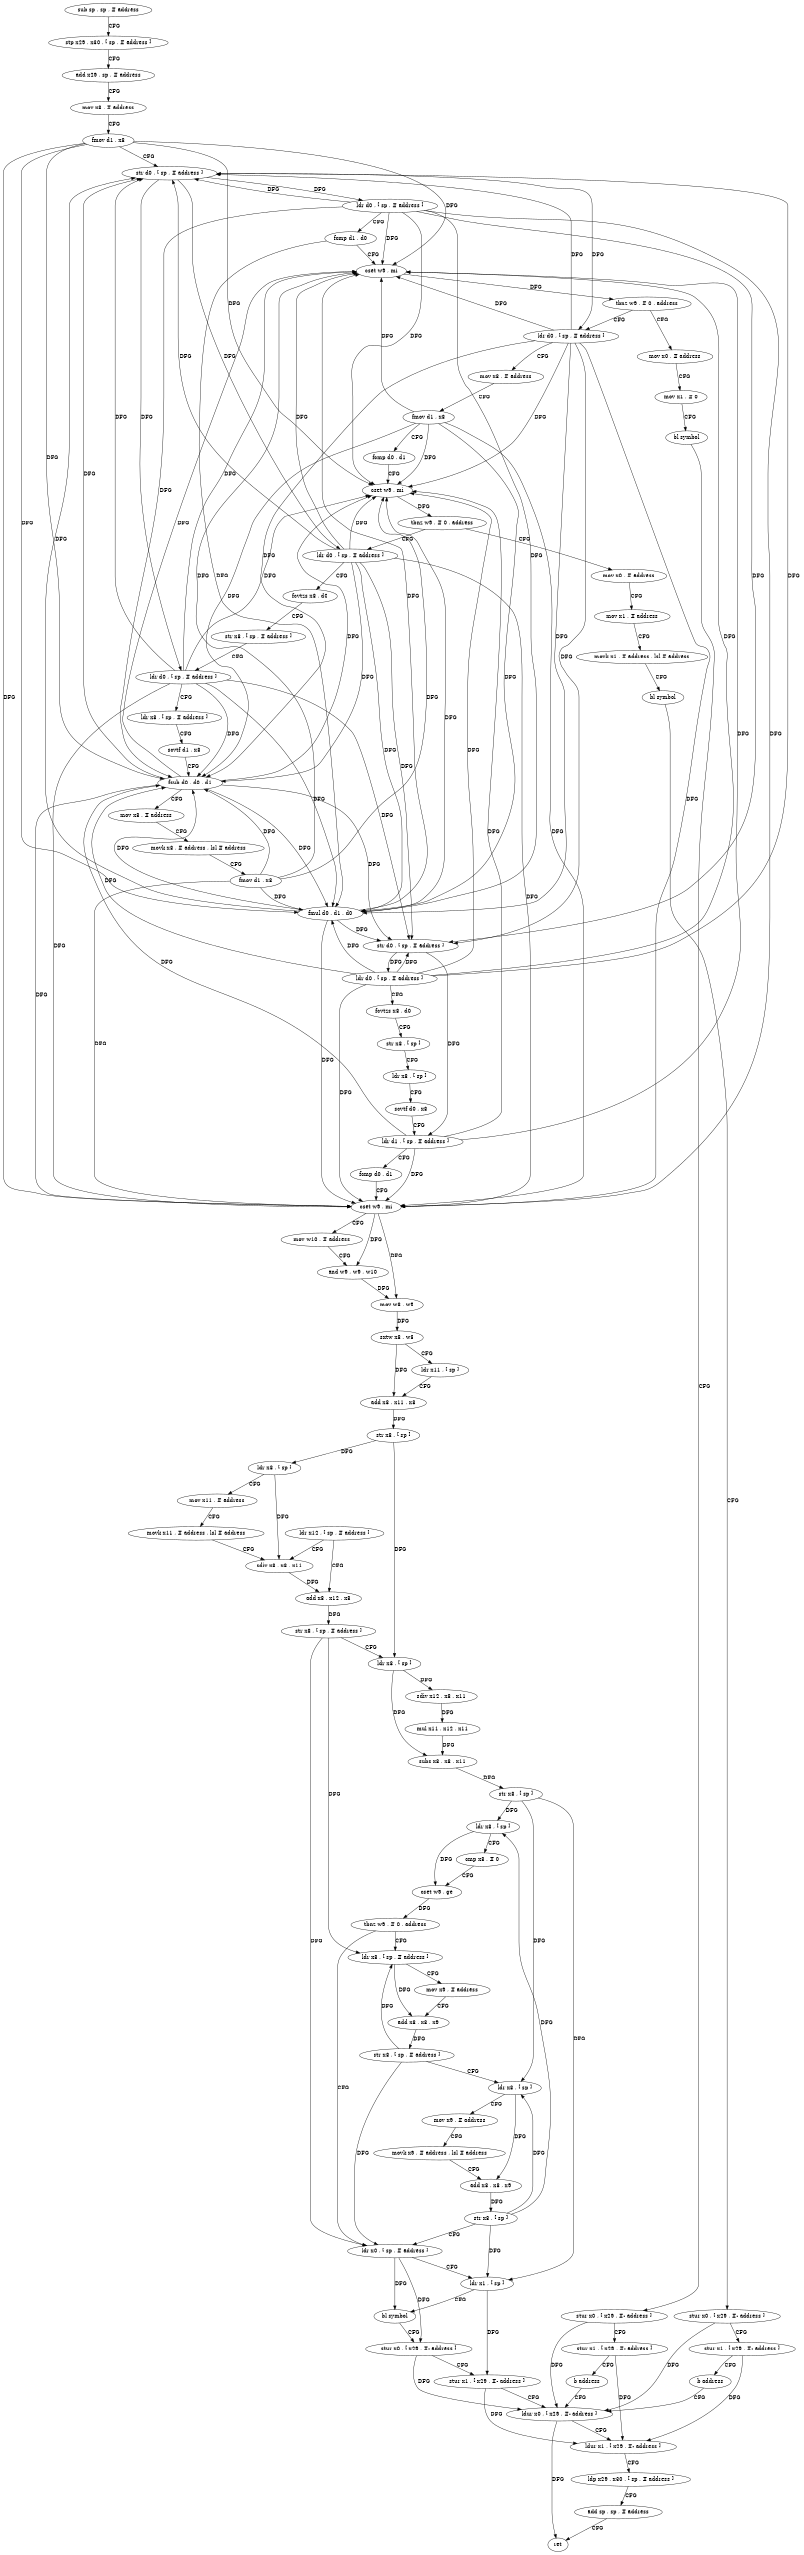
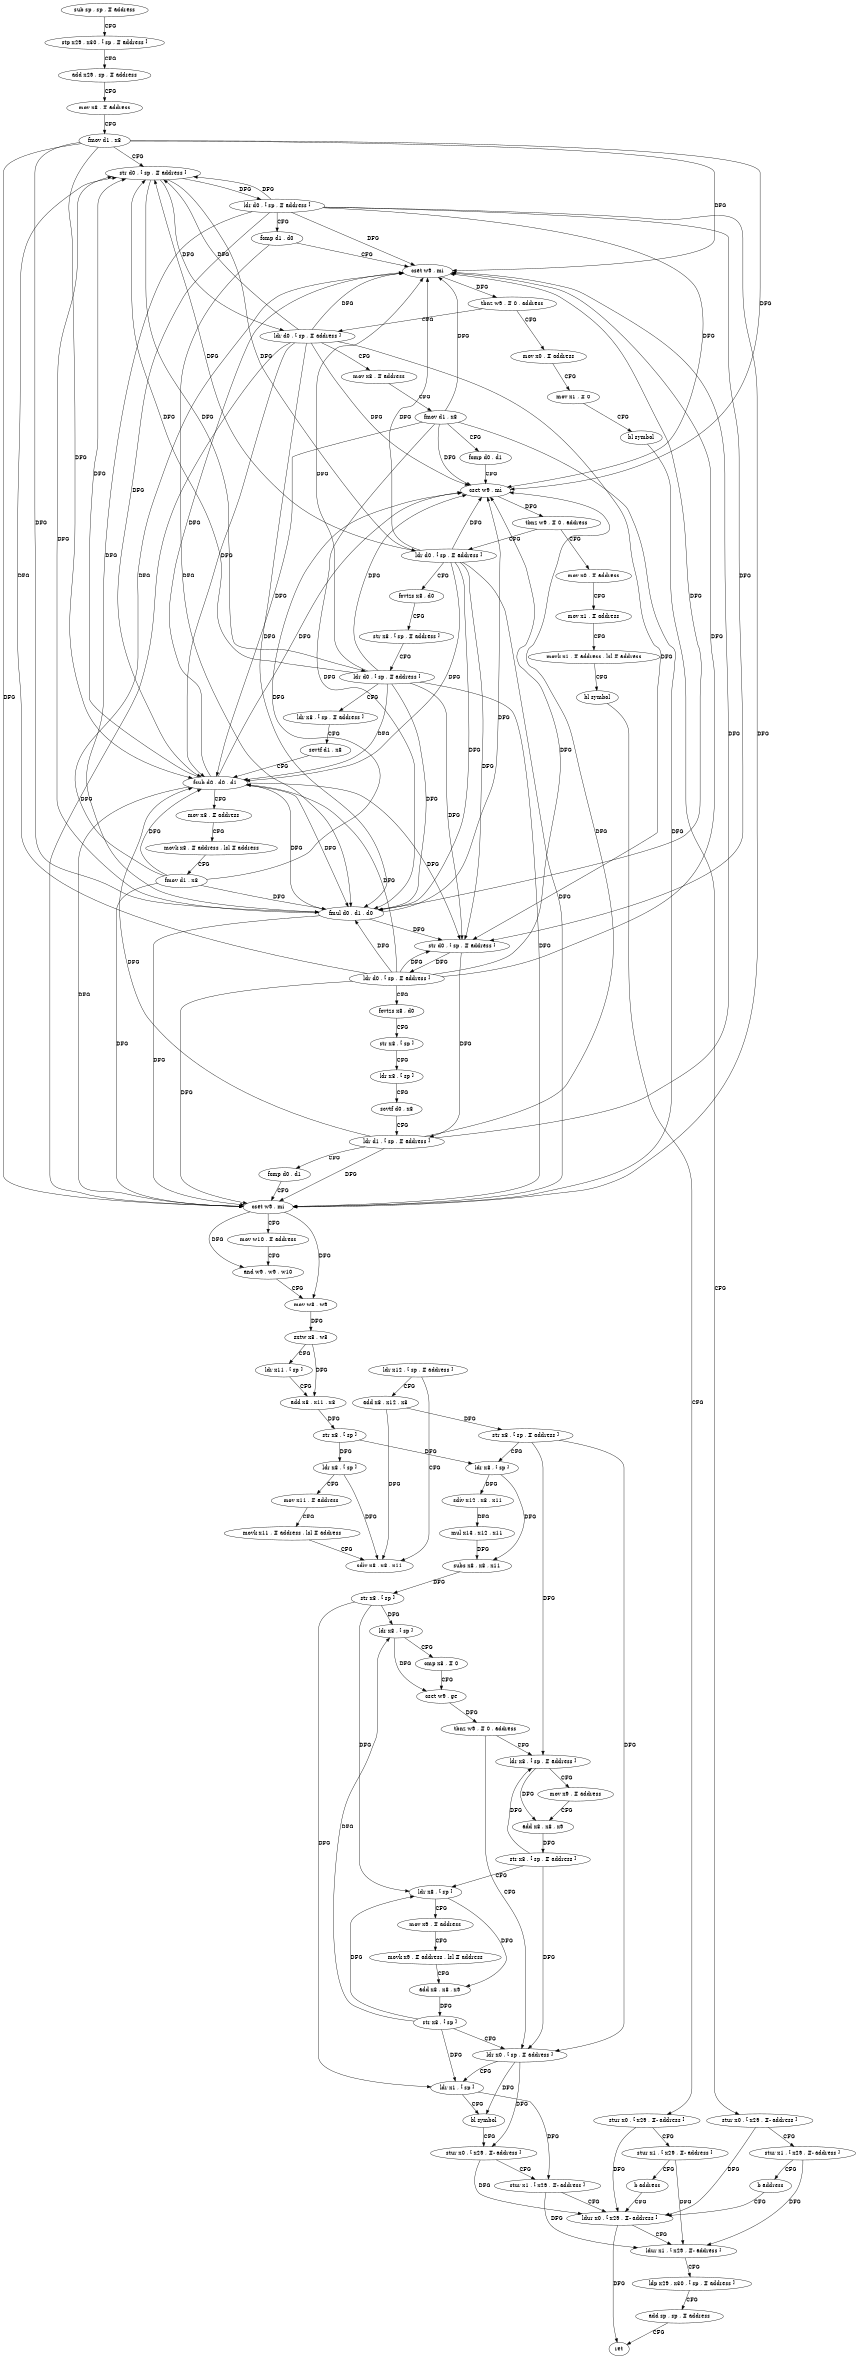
edge "and w9 , w9 , w10" -> "mov w8 , w9": label "DFG" -> "CFG"
edge "sdiv x8 , x8 , x11" -> "add x8 , x12 , x8": reversed
node "mul x11 , x12 , x11": label "mul x11 , x12 , x11" -> "mul x13 , x12 , x11"
